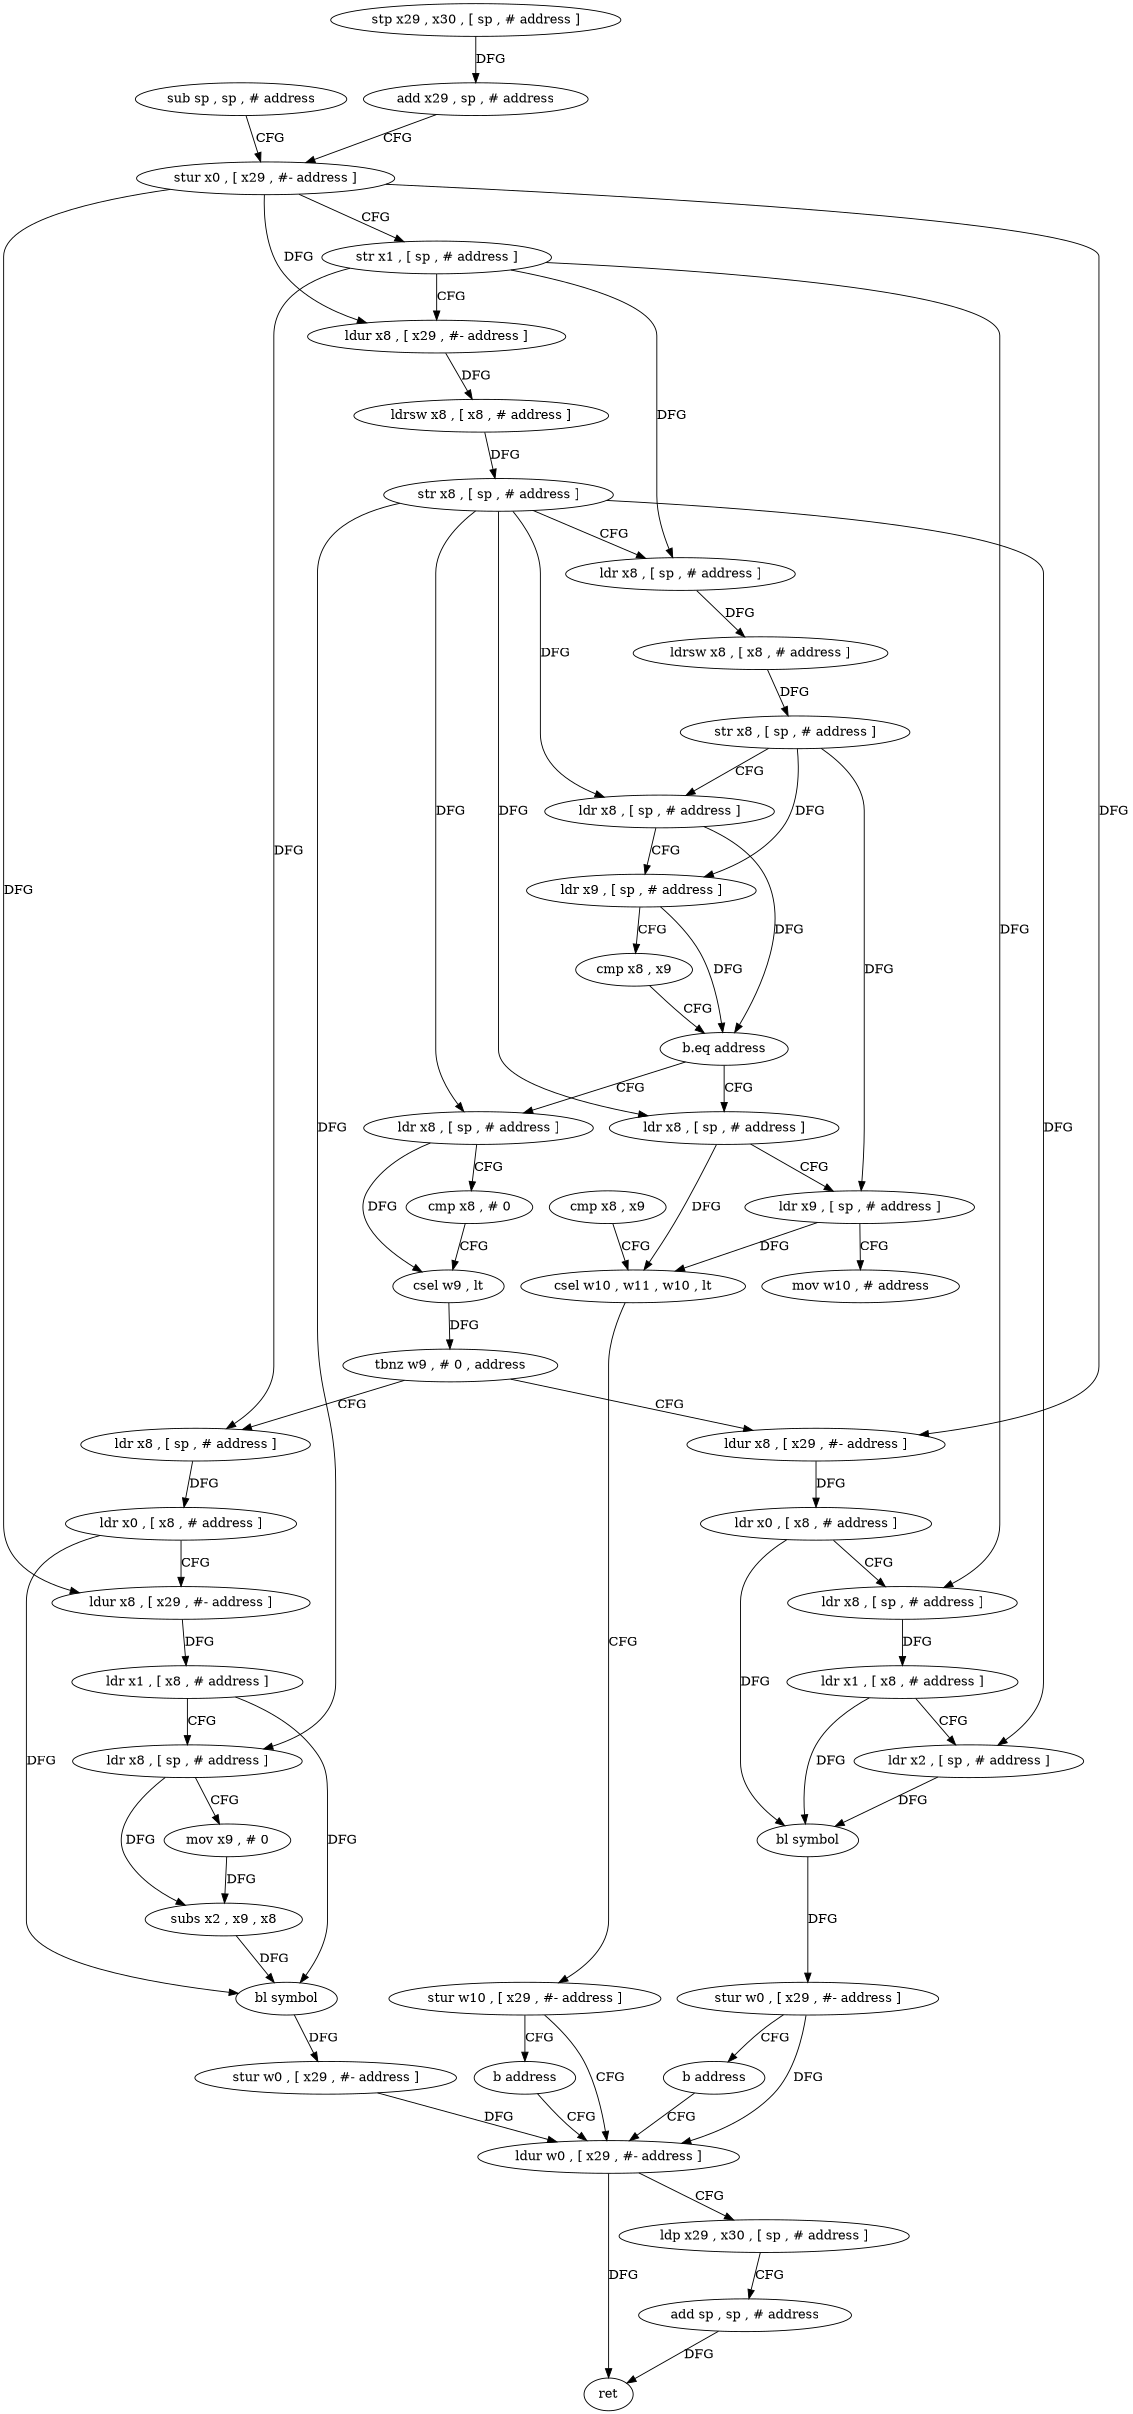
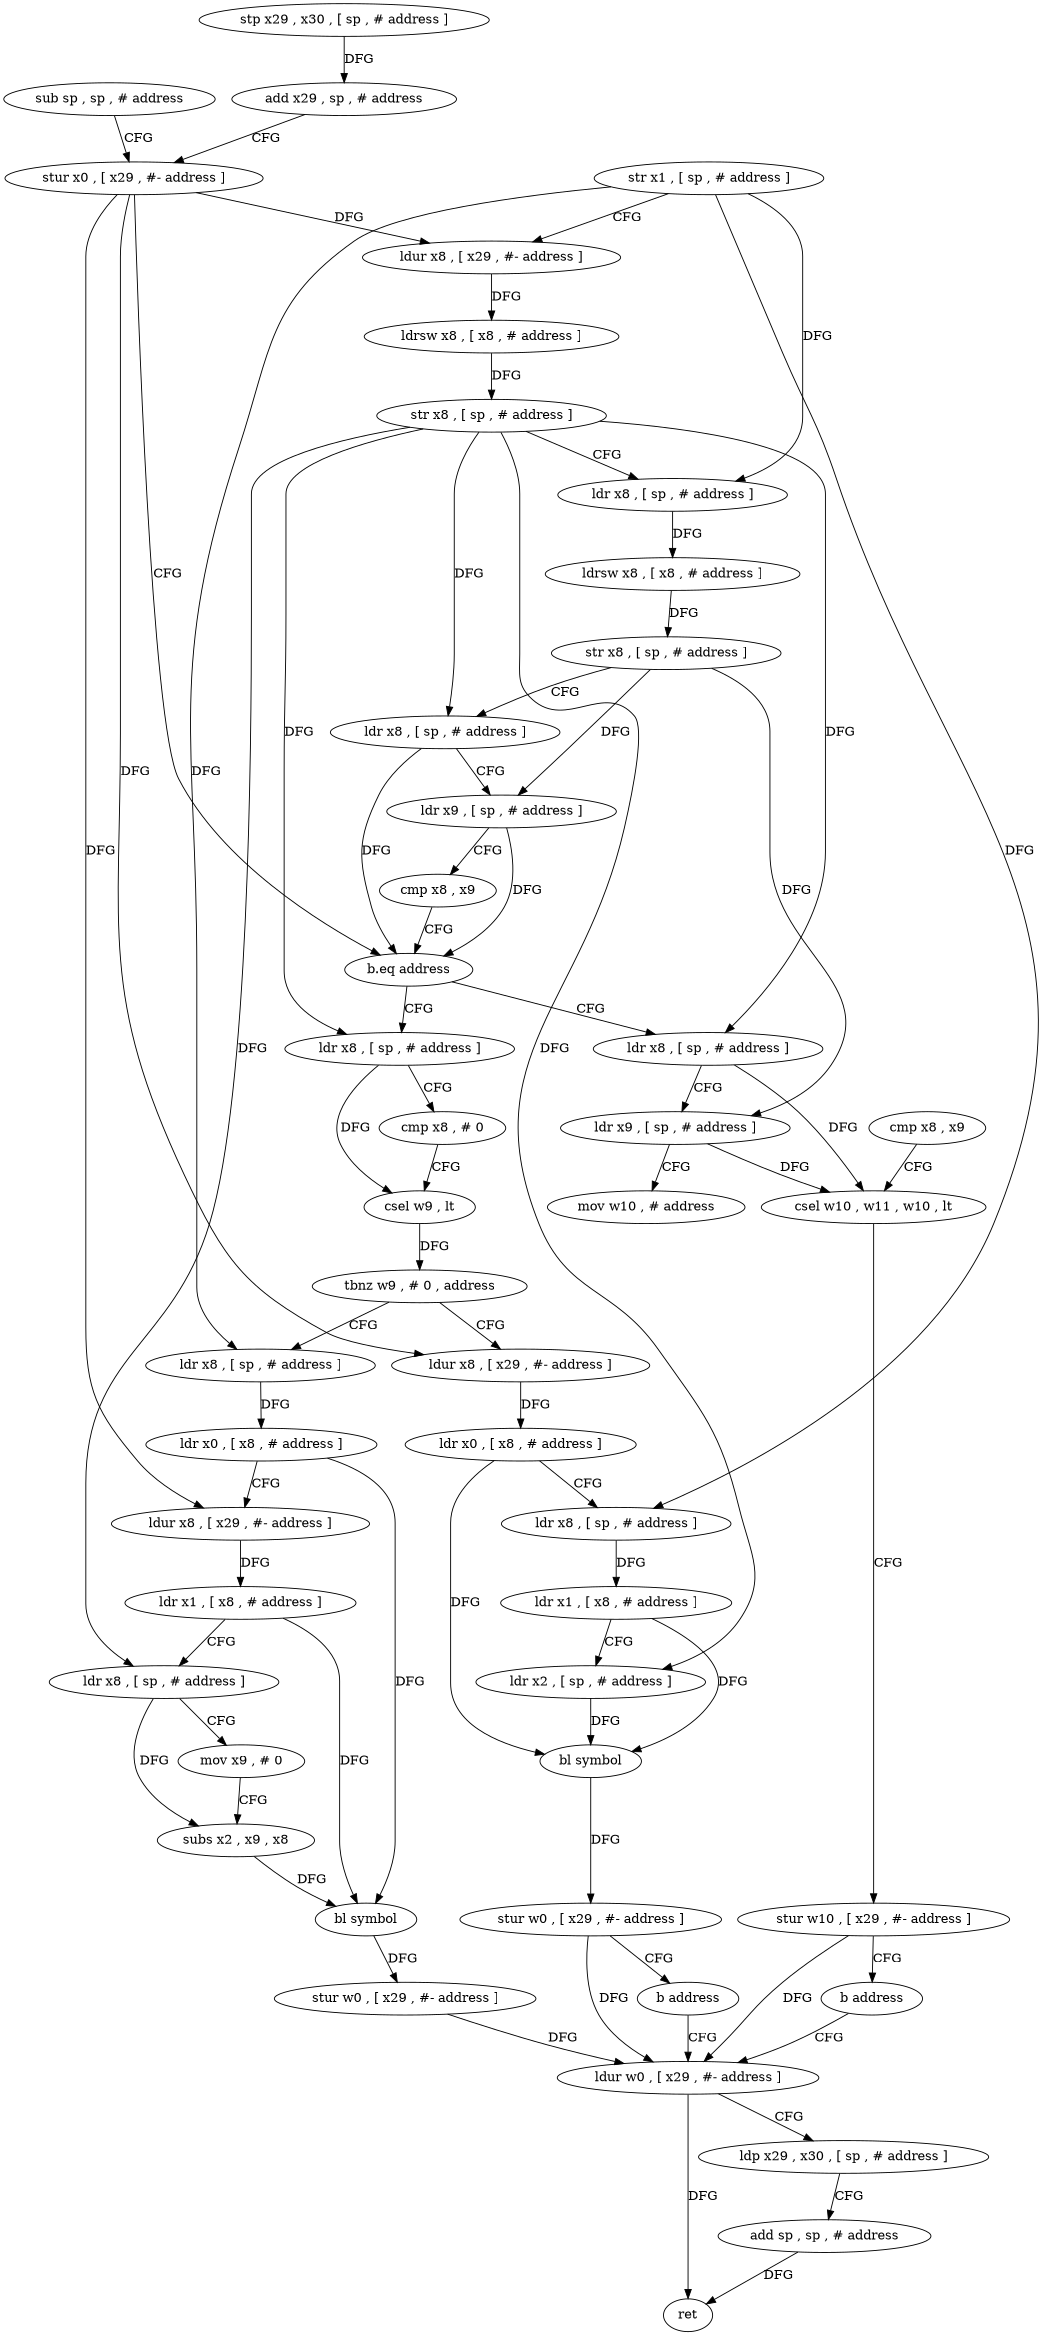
edge "stur x0 , [ x29 , #- address ]" -> "str x1 , [ sp , # address ]": now "stur x0 , [ x29 , #- address ]" -> "b.eq address"
edge "mov x9 , # 0" -> "subs x2 , x9 , x8": label "DFG" -> "CFG"
edge "stur w10 , [ x29 , #- address ]" -> "ldur w0 , [ x29 , #- address ]": label "CFG" -> "DFG"
